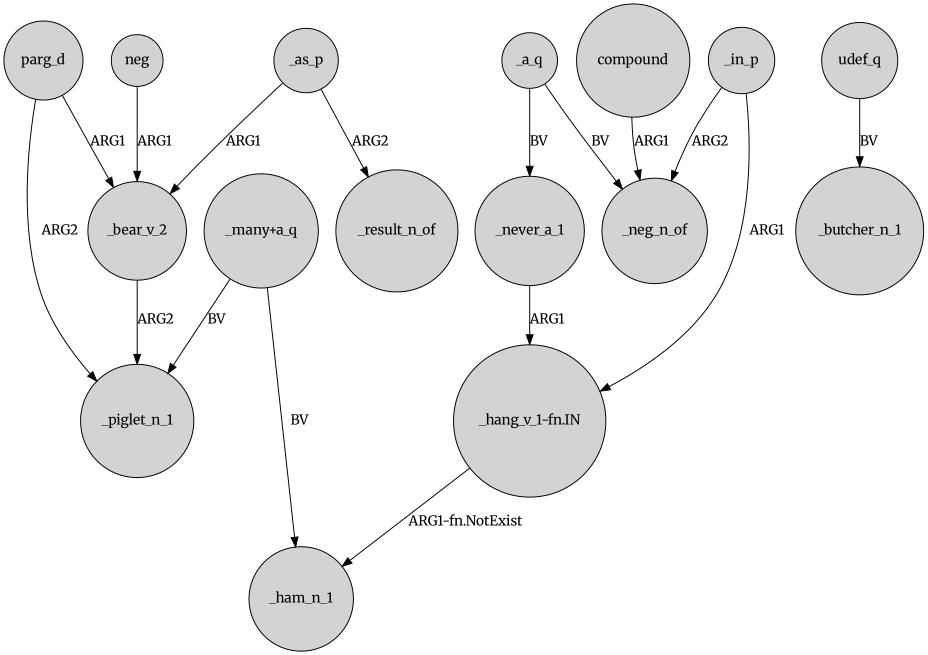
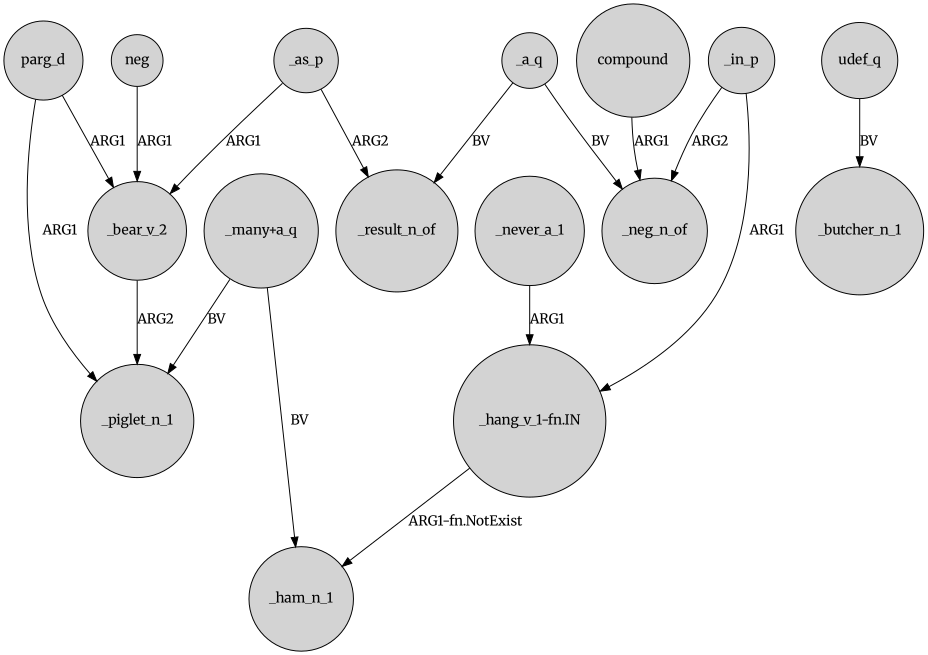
edge "_a_q" -> "_never_a_1": now "_a_q" -> "_result_n_of"
edge "parg_d" -> "_piglet_n_1": label "ARG2" -> "ARG1"
